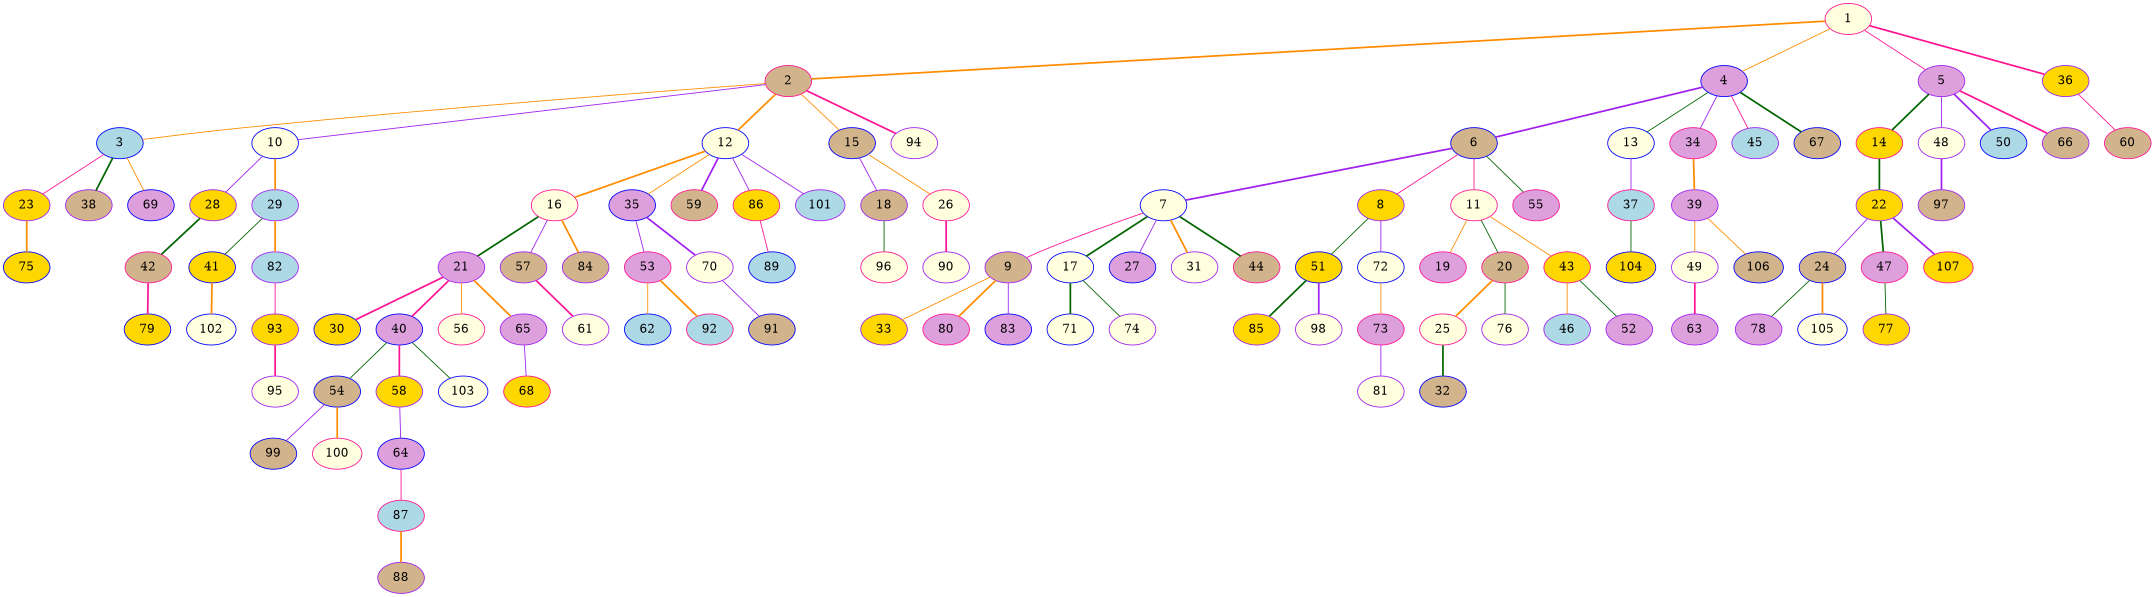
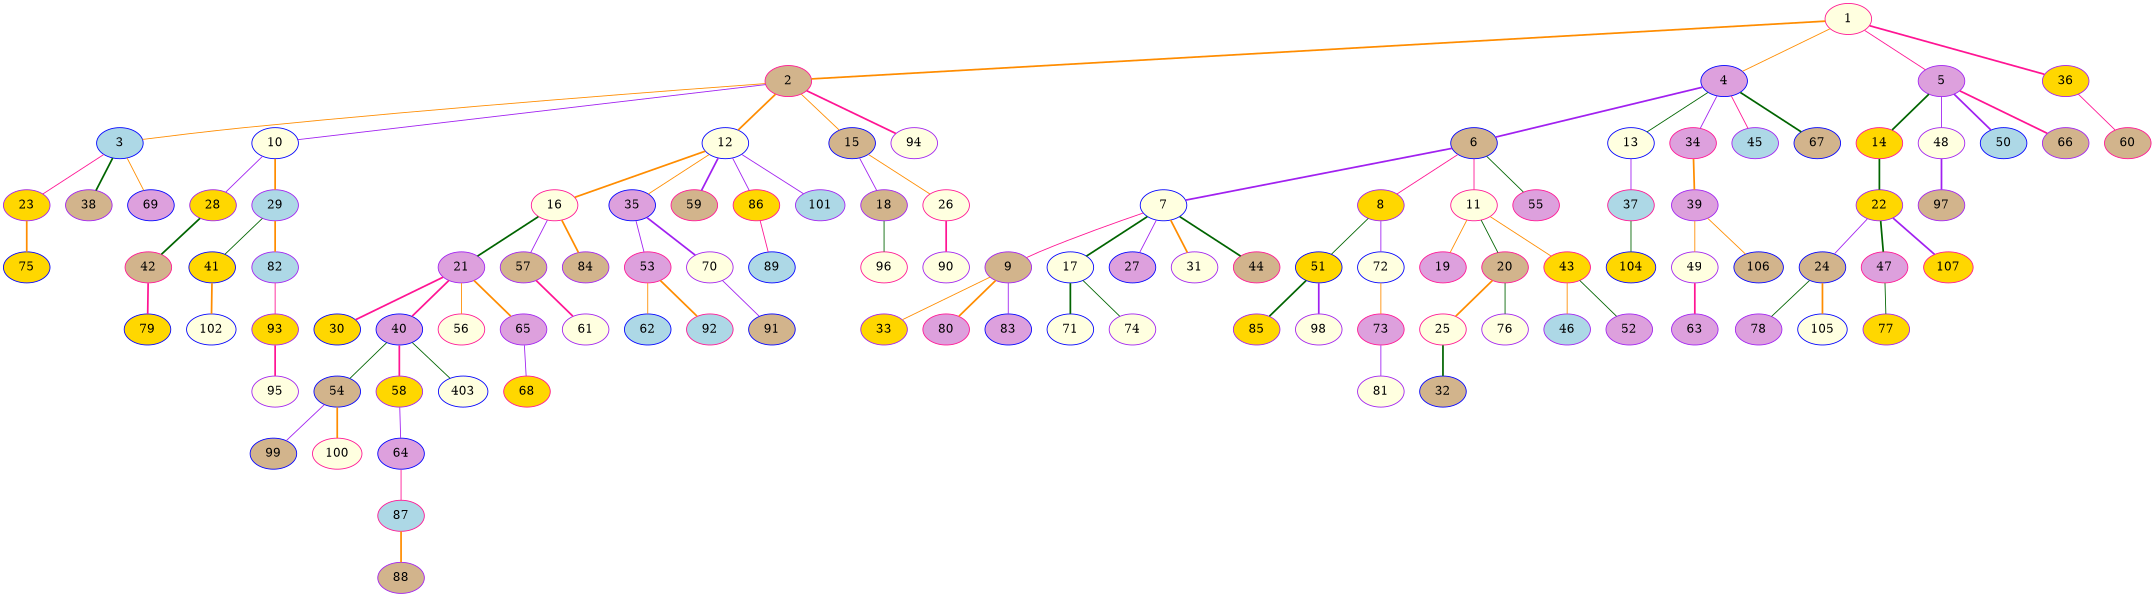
node "103": label "103" -> "403"
